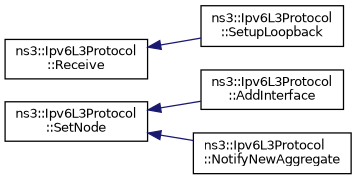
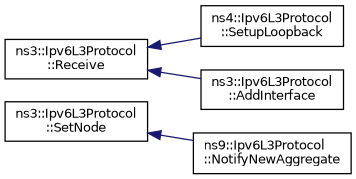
node "ns3::Ipv6L3Protocol ::SetupLoopback": label "ns3::Ipv6L3Protocol ::SetupLoopback" -> "ns4::Ipv6L3Protocol ::SetupLoopback"
edge "ns3::Ipv6L3Protocol ::AddInterface" -> "ns3::Ipv6L3Protocol ::SetNode": now "ns3::Ipv6L3Protocol ::AddInterface" -> "ns3::Ipv6L3Protocol ::Receive"
node "ns3::Ipv6L3Protocol ::NotifyNewAggregate": label "ns3::Ipv6L3Protocol ::NotifyNewAggregate" -> "ns9::Ipv6L3Protocol ::NotifyNewAggregate"
